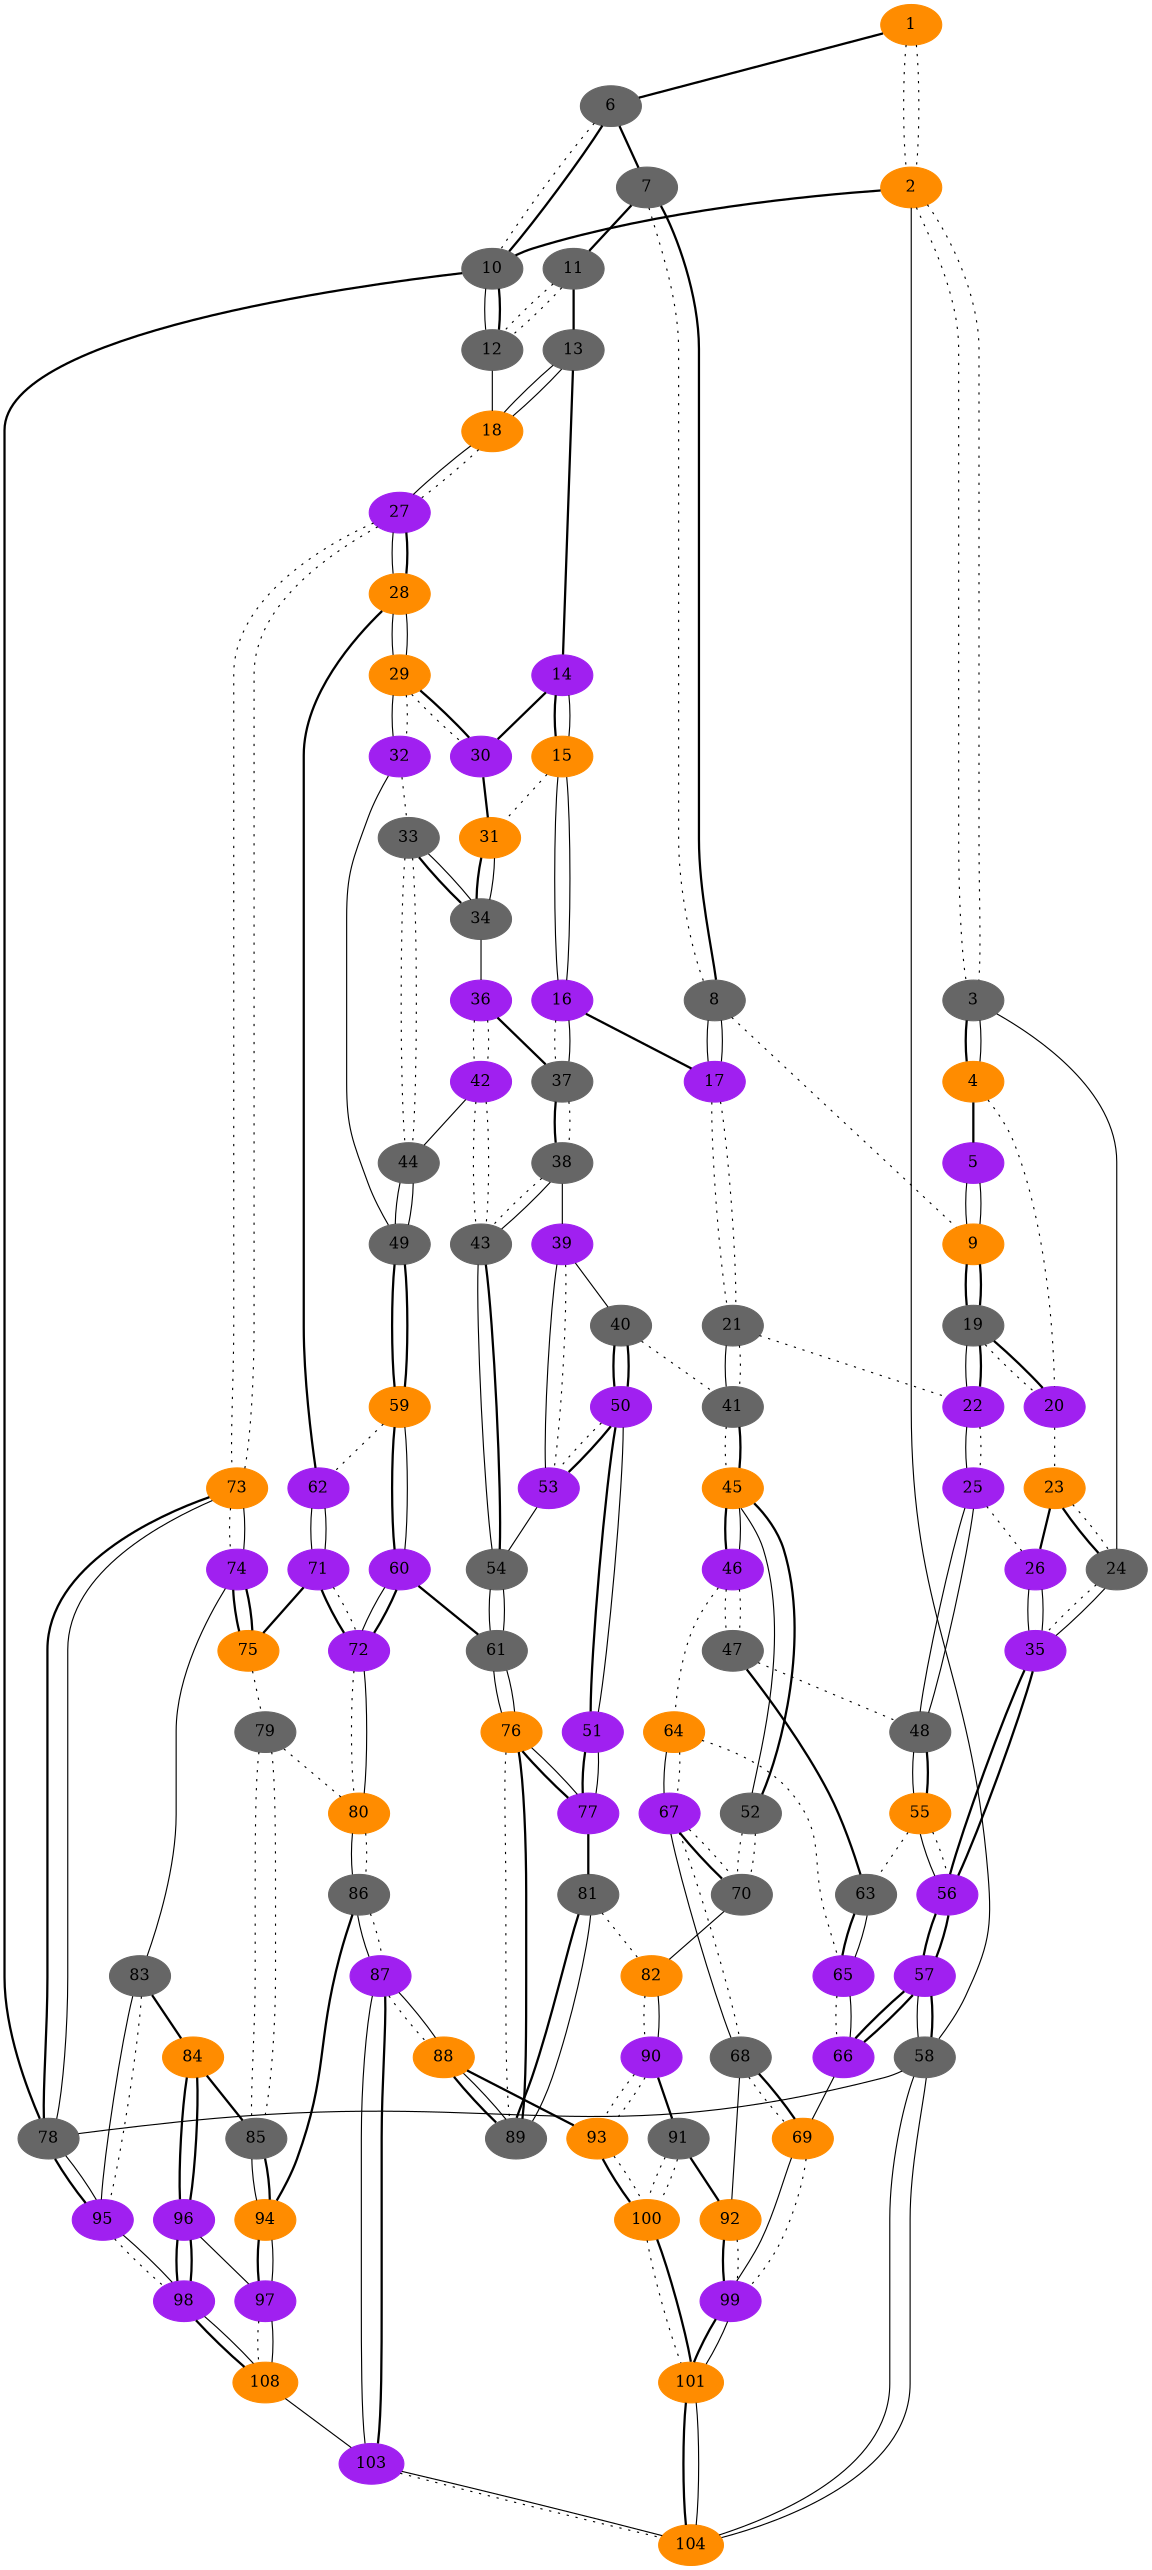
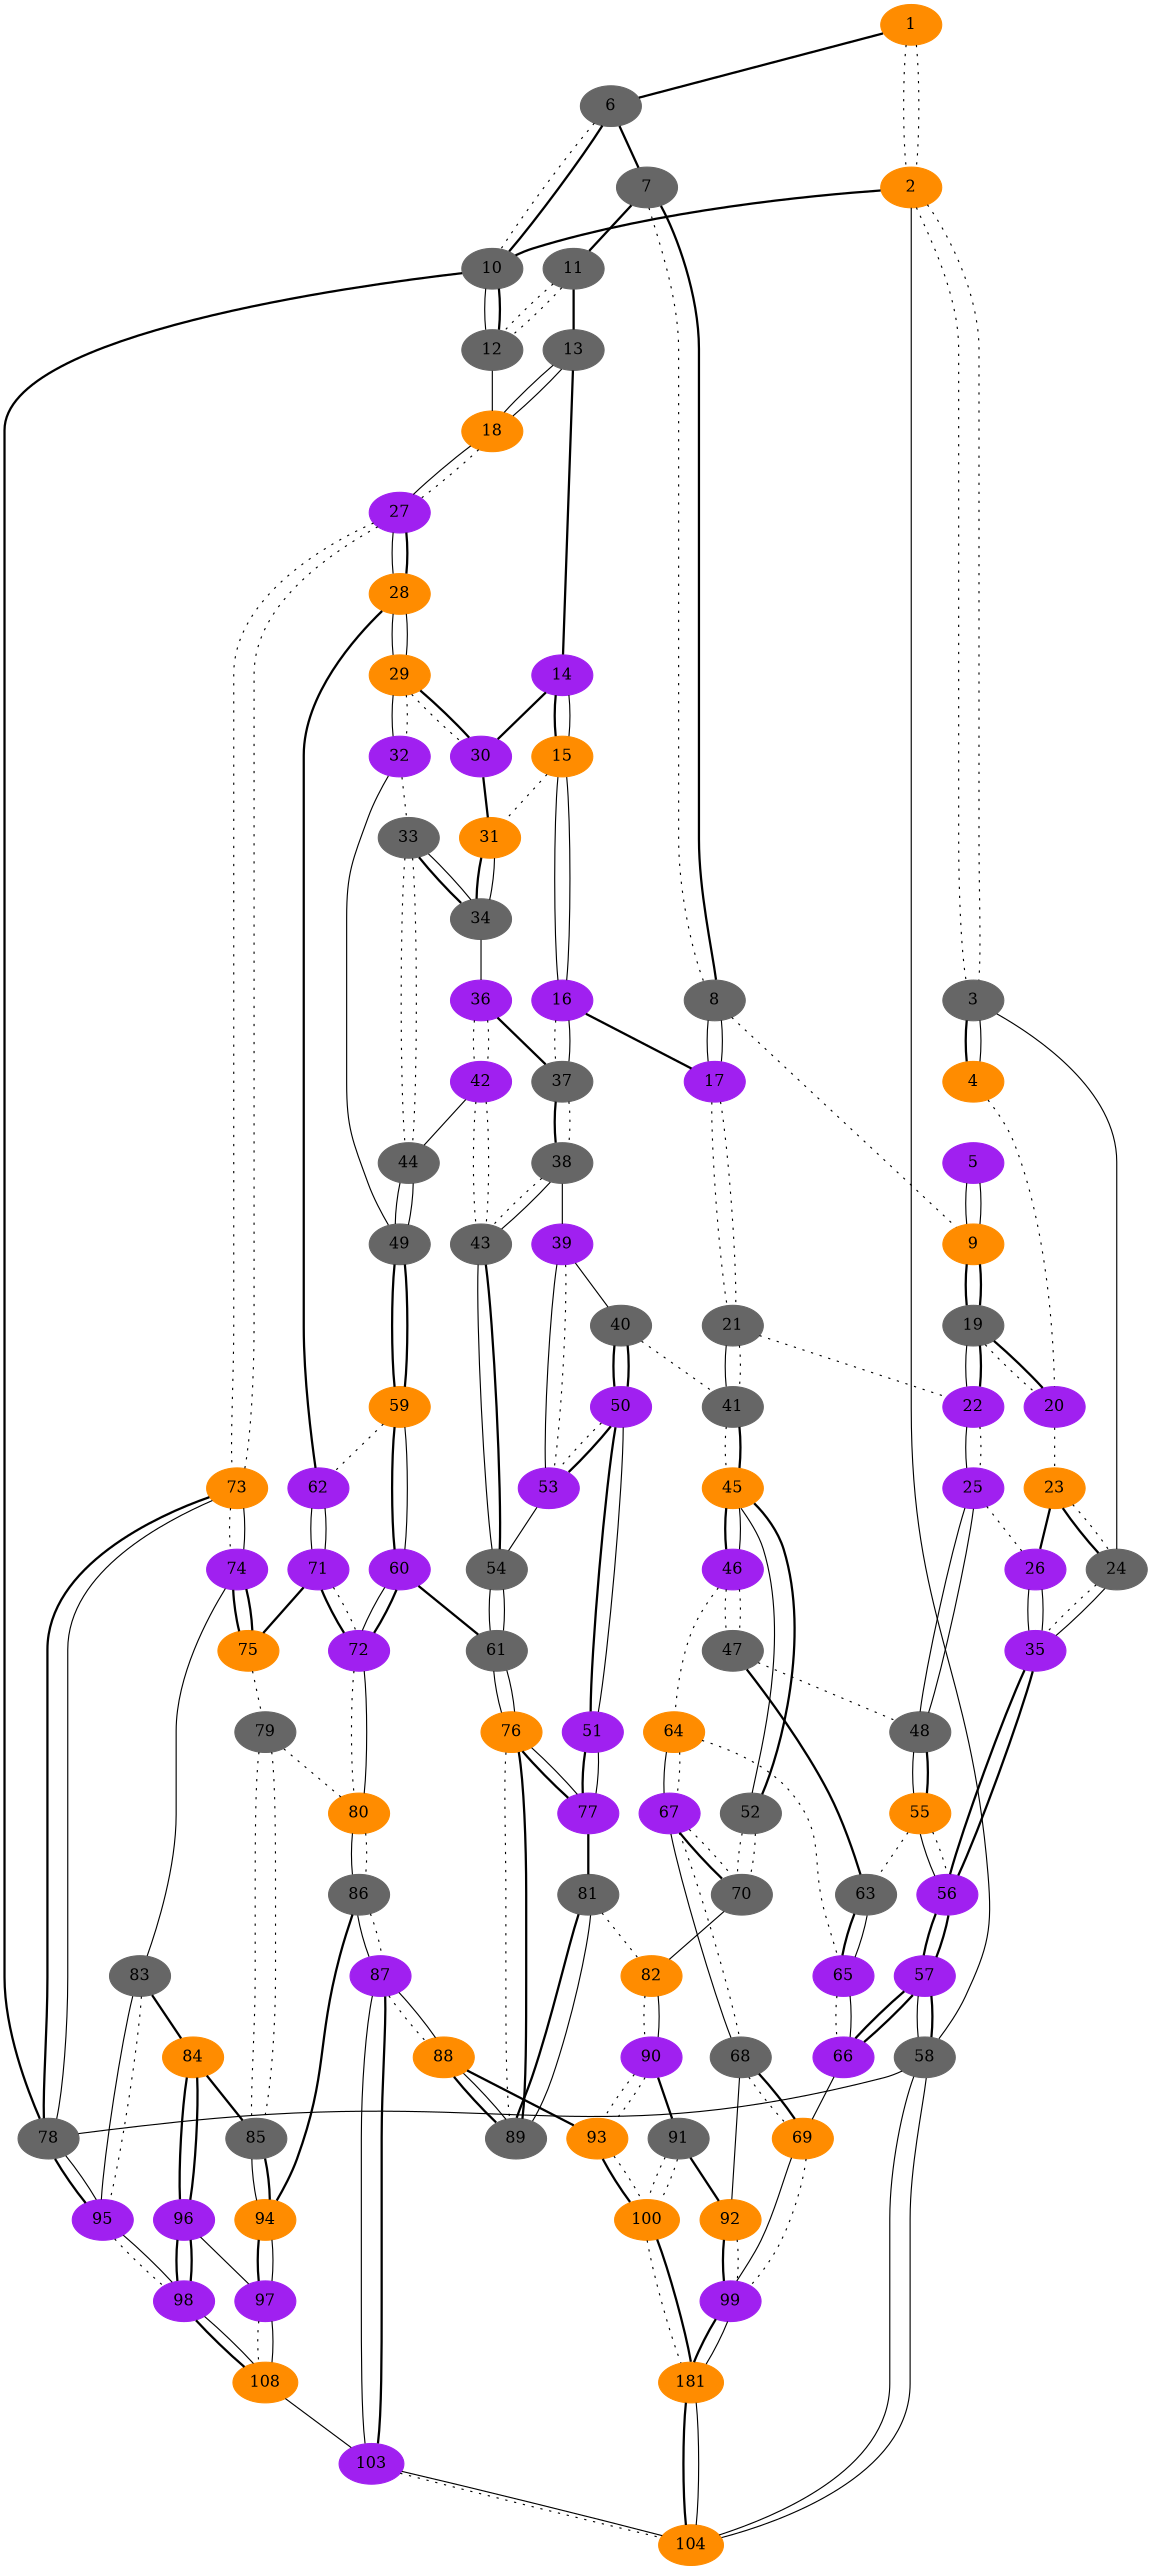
edge "4" -- "5": removed
node "101": label "101" -> "181"
